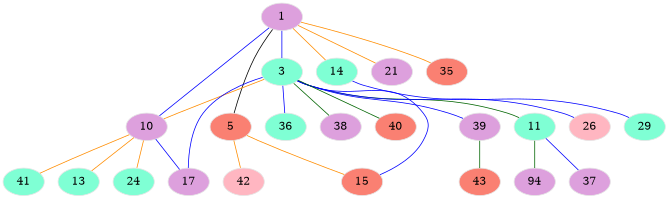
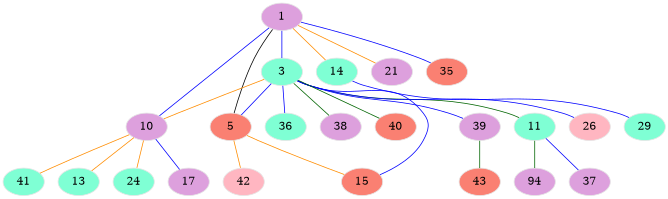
edge "1" -- "35": color darkorange -> blue
edge "3" -- "17": now "3" -- "5"
